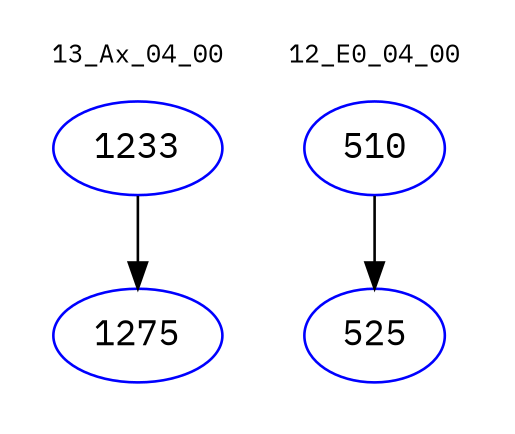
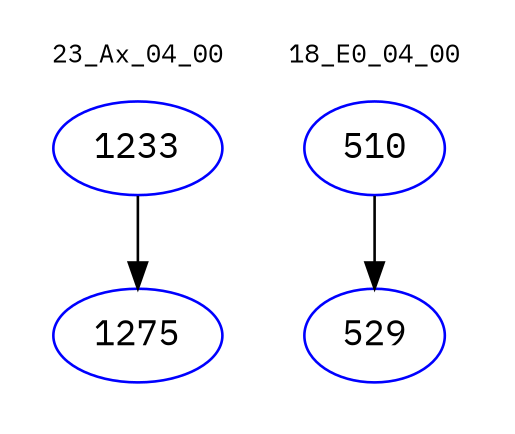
cluster "13_Ax_04_00": label "13_Ax_04_00" -> "23_Ax_04_00"
cluster "12_E0_04_00": label "12_E0_04_00" -> "18_E0_04_00"
node "525": label "525" -> "529"
